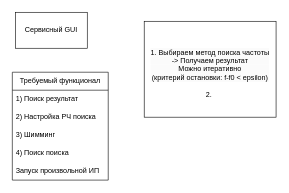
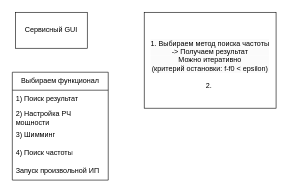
node "1. Выбираем метод поиска частоты -> Получаем результат Можно итеративно (критерий остановки: f-f0 < epsilon) 2.": moved (210, 69) -> (210, 60)
node "Требуемый функционал": label "Требуемый функционал" -> "Выбираем функционал"
node "2) Настройка РЧ поиска": label "2) Настройка РЧ поиска" -> "2) Настройка РЧ мощности"
node "4) Поиск поиска": label "4) Поиск поиска" -> "4) Поиск частоты"
